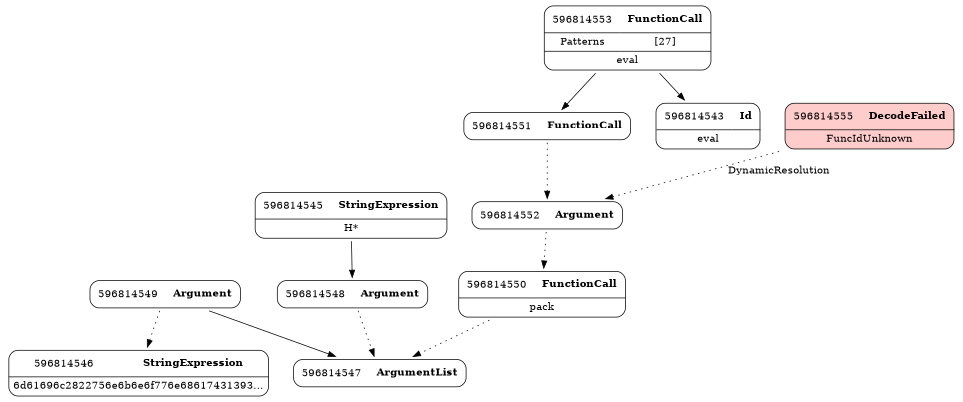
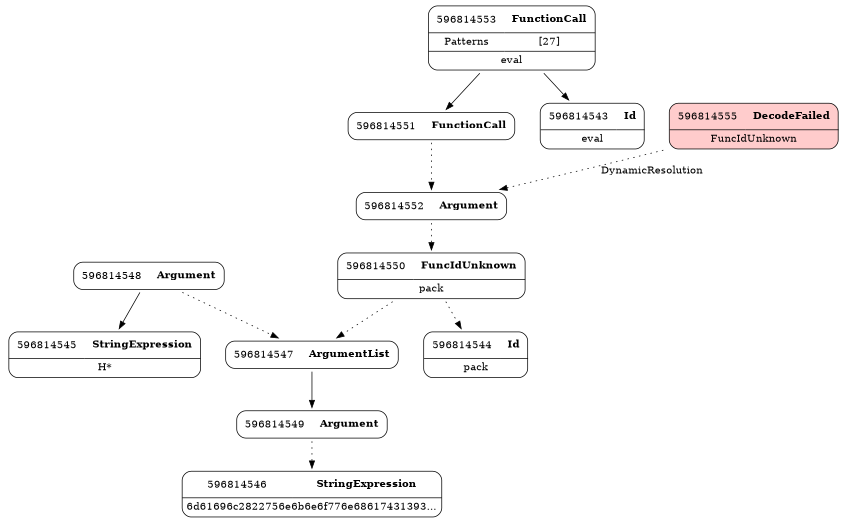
edge "596814545" -> "596814548": reversed
node "596814550": text "FunctionCall" -> "FuncIdUnknown"
edge "596814549" -> "596814547": reversed
node "596814544": added
